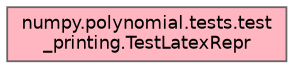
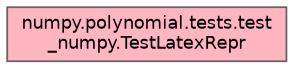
node "numpy.polynomial.tests.test _printing.TestLatexRepr": label "numpy.polynomial.tests.test _printing.TestLatexRepr" -> "numpy.polynomial.tests.test _numpy.TestLatexRepr"
